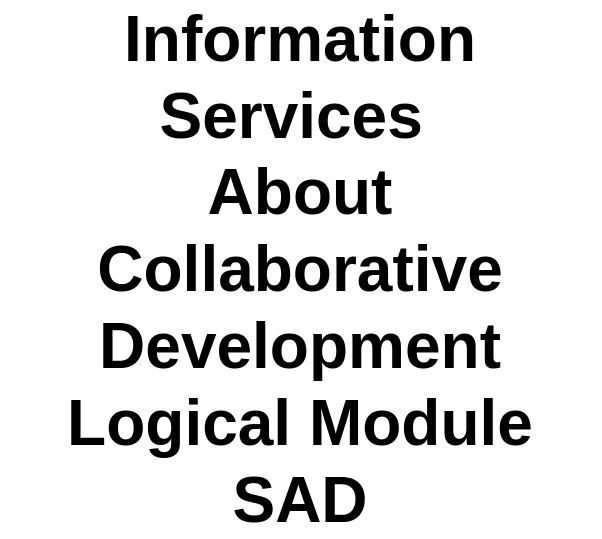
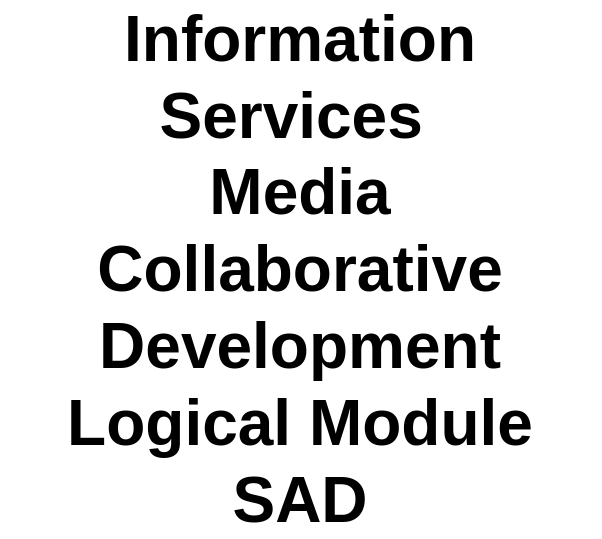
node "Information Services About Collaborative Development Logical Module SAD": label "Information Services About Collaborative Development Logical Module SAD" -> "Information Services Media Collaborative Development Logical Module SAD"
